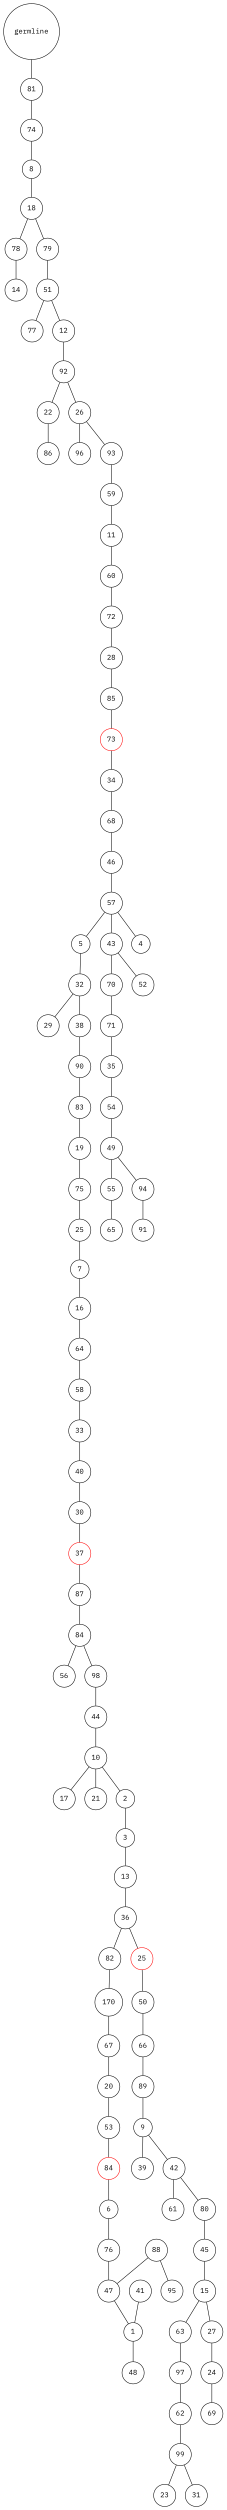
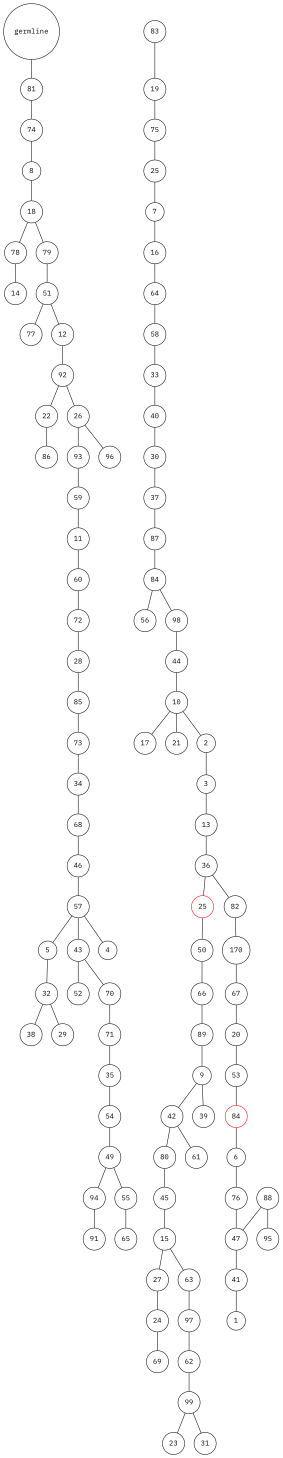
node "73": color red -> black
node "90": removed
node "37": color red -> black
edge "47" -- "1": now "47" -- "41"
node "48": removed
